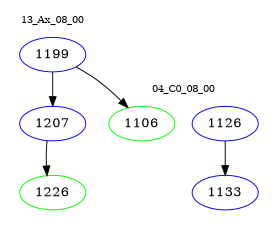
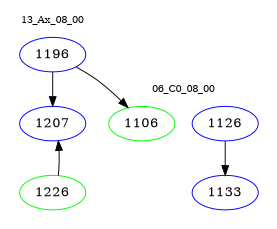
node "1199": label "1199" -> "1196"
cluster "04_C0_08_00": label "04_C0_08_00" -> "06_C0_08_00"
edge "1207" -> "1226": reversed
